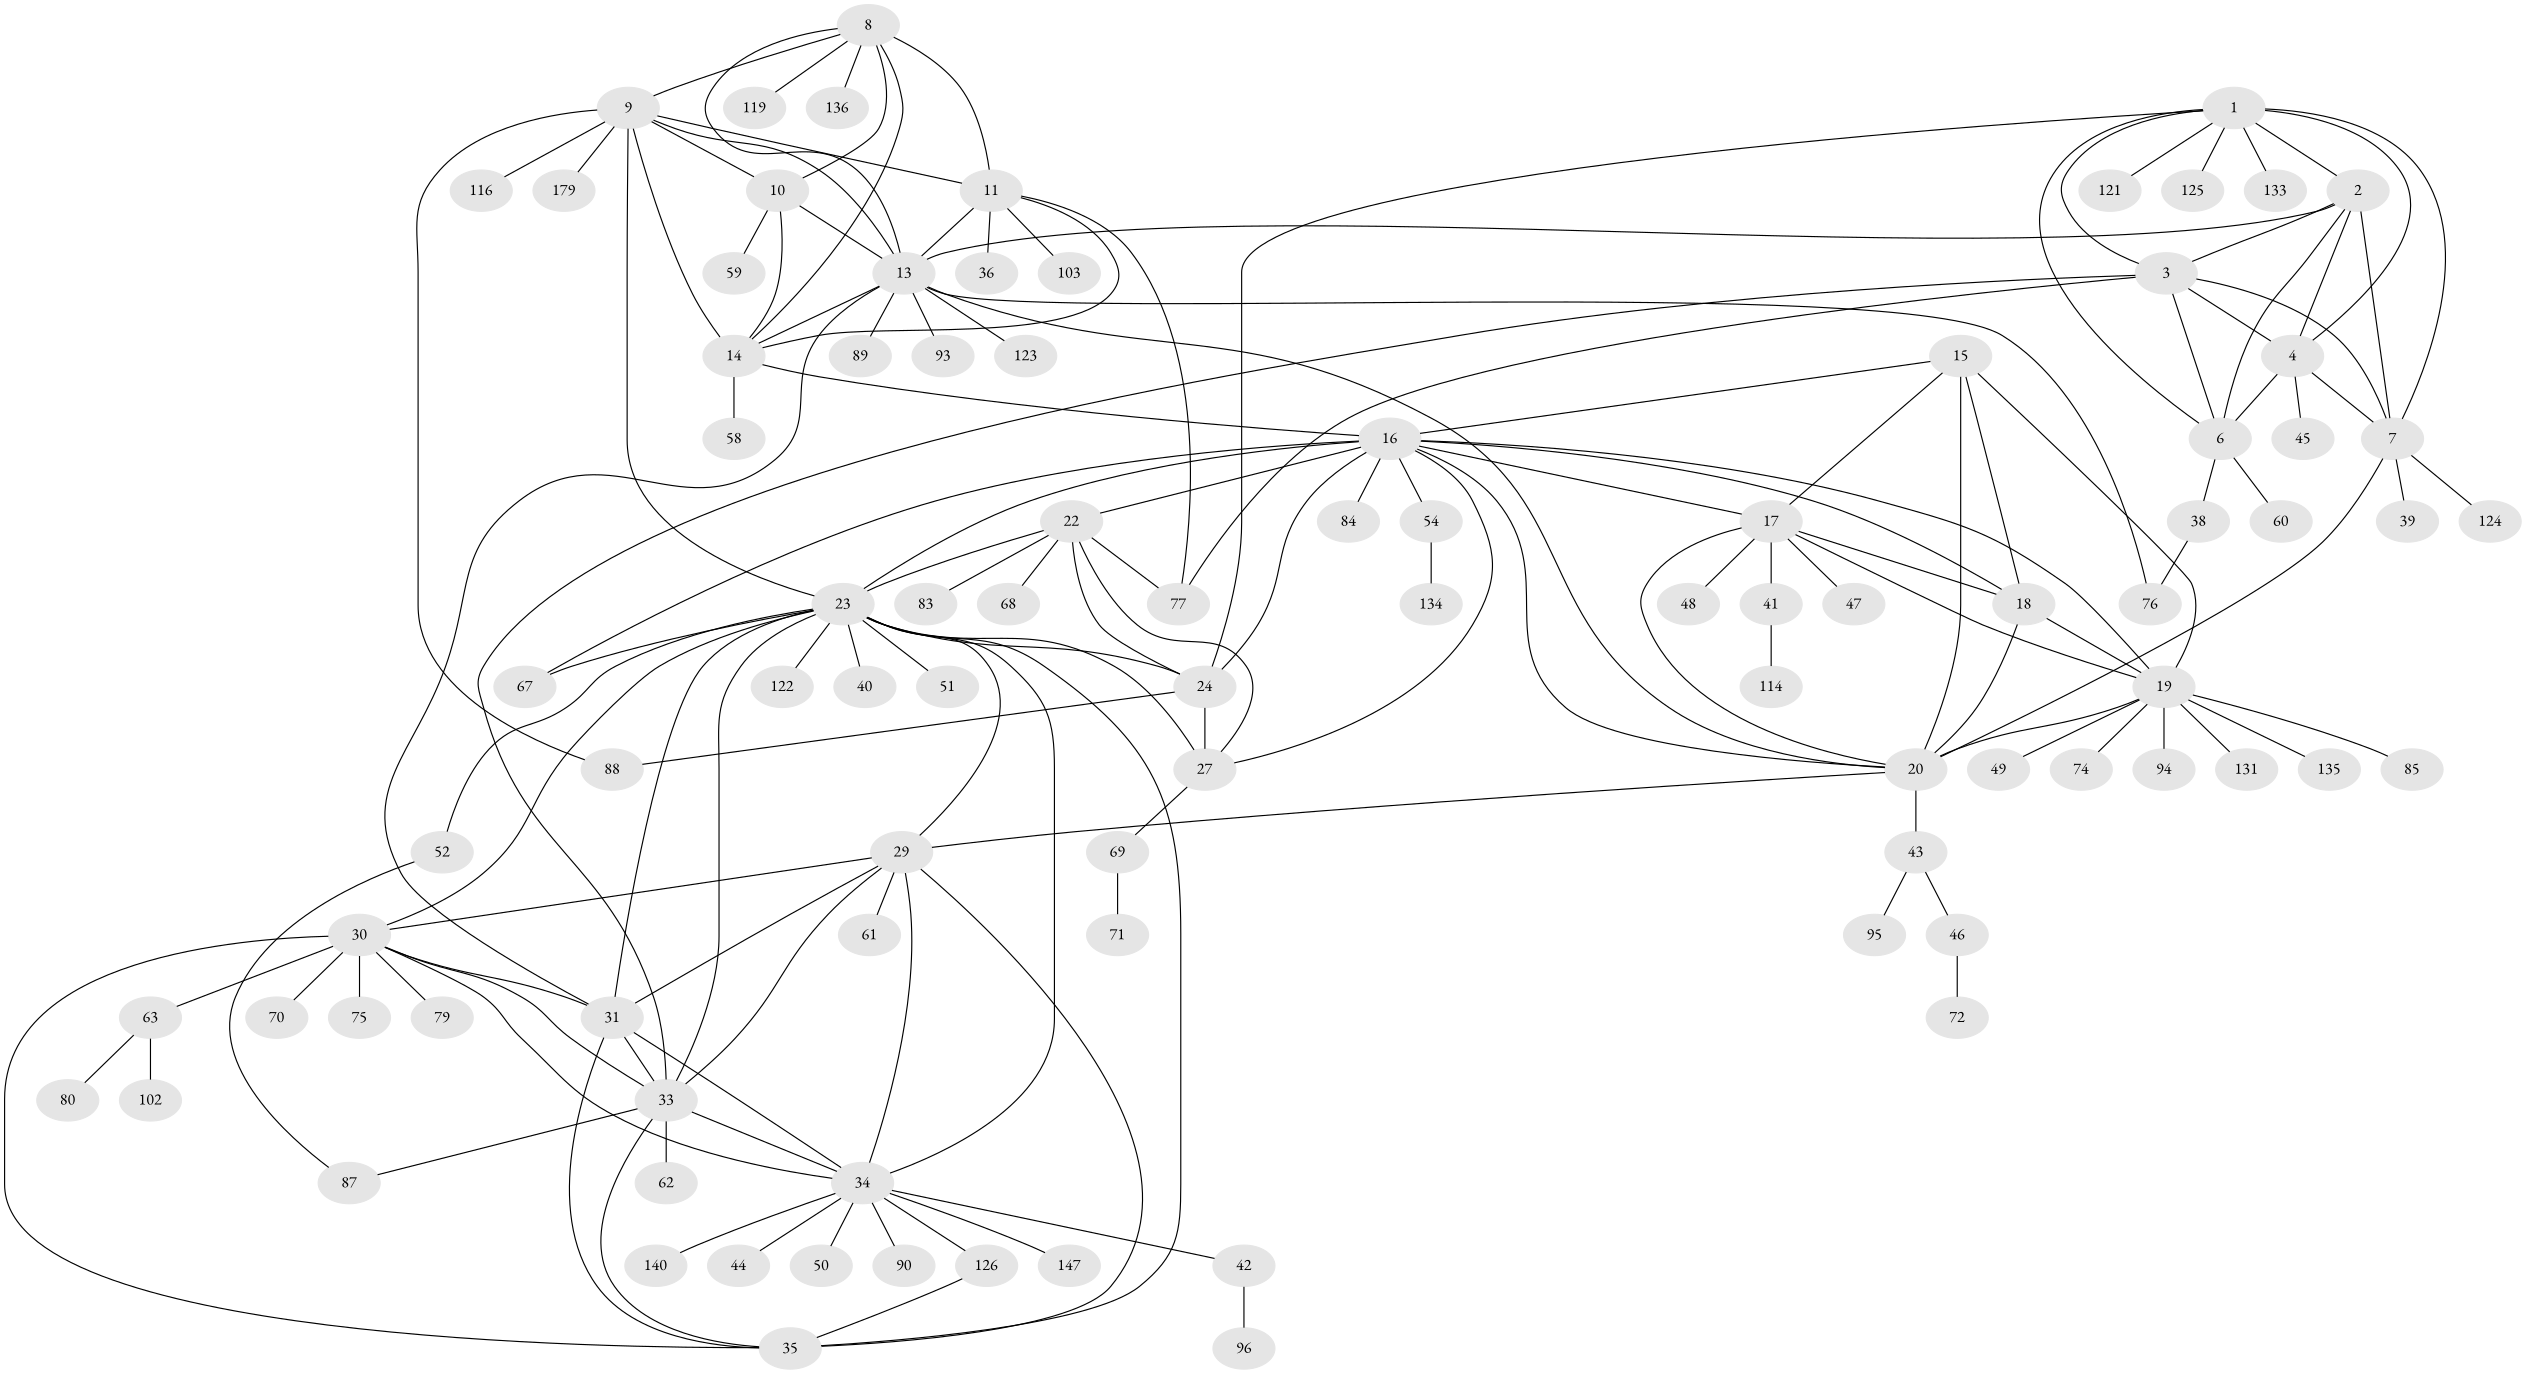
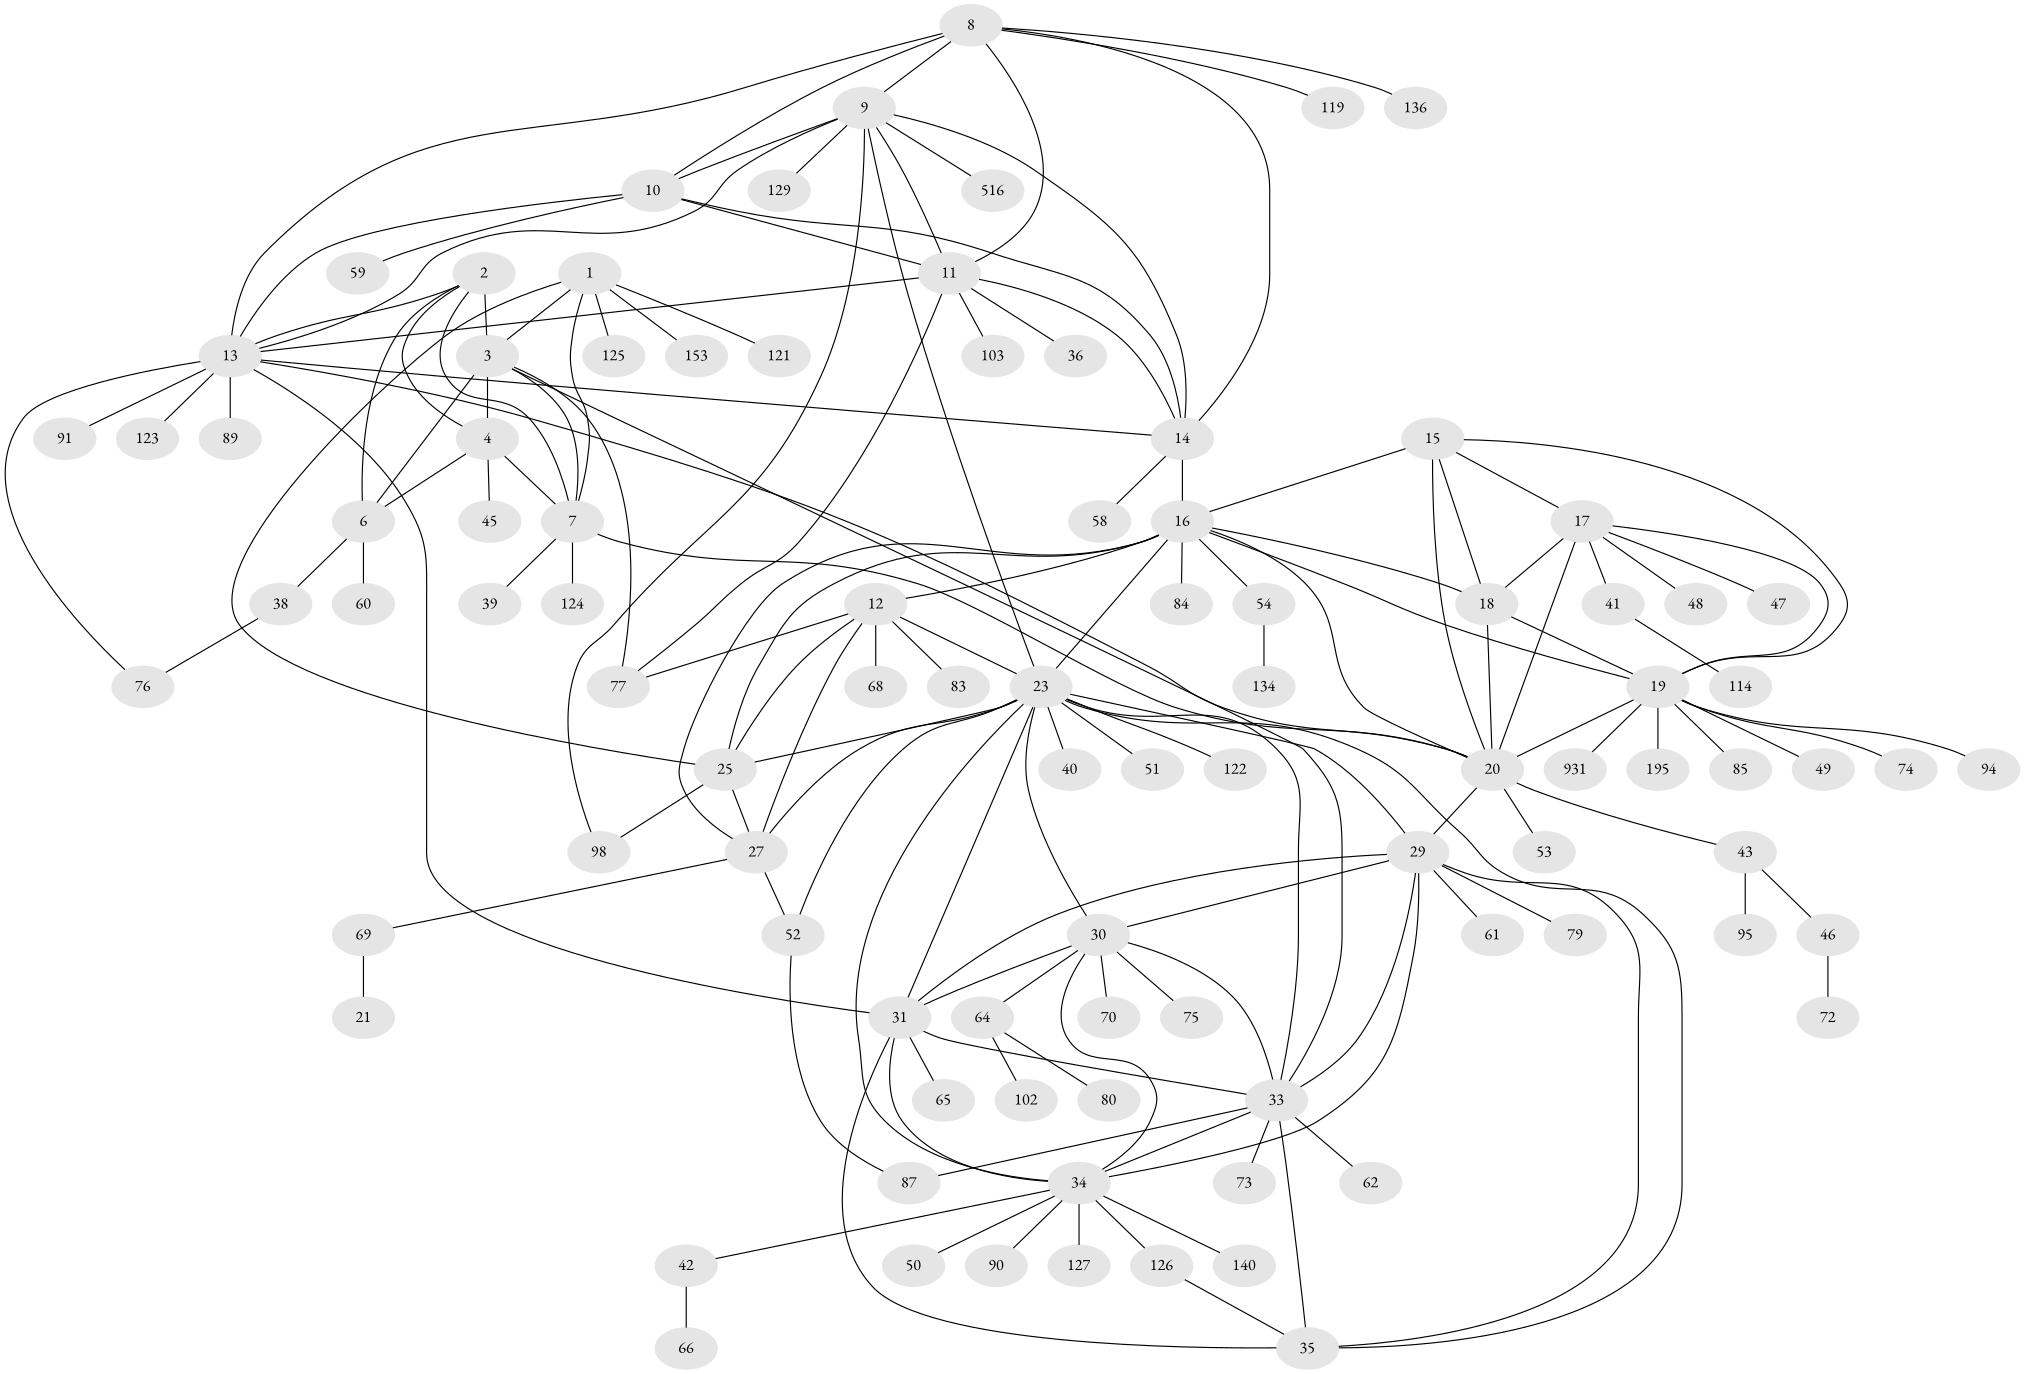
edge "1" -- "2": removed
node "116": label "116" -> "516"
node "179": label "179" -> "129"
node "133": label "133" -> "153"
edge "1" -- "4": removed
edge "10" -- "11": added
edge "1" -- "6": removed
node "93": label "93" -> "91"
edge "16" -- "17": removed
node "22": label "22" -> "12"
node "67": removed
node "24": label "24" -> "25"
node "88": label "88" -> "98"
node "131": label "131" -> "931"
node "135": label "135" -> "195"
node "53": added
edge "27" -- "52": added
node "71": label "71" -> "21"
edge "30" -- "79": now "29" -- "79"
node "63": label "63" -> "64"
node "65": added
node "73": added
node "44": removed
node "147": label "147" -> "127"
edge "30" -- "35": removed
node "96": label "96" -> "66"
